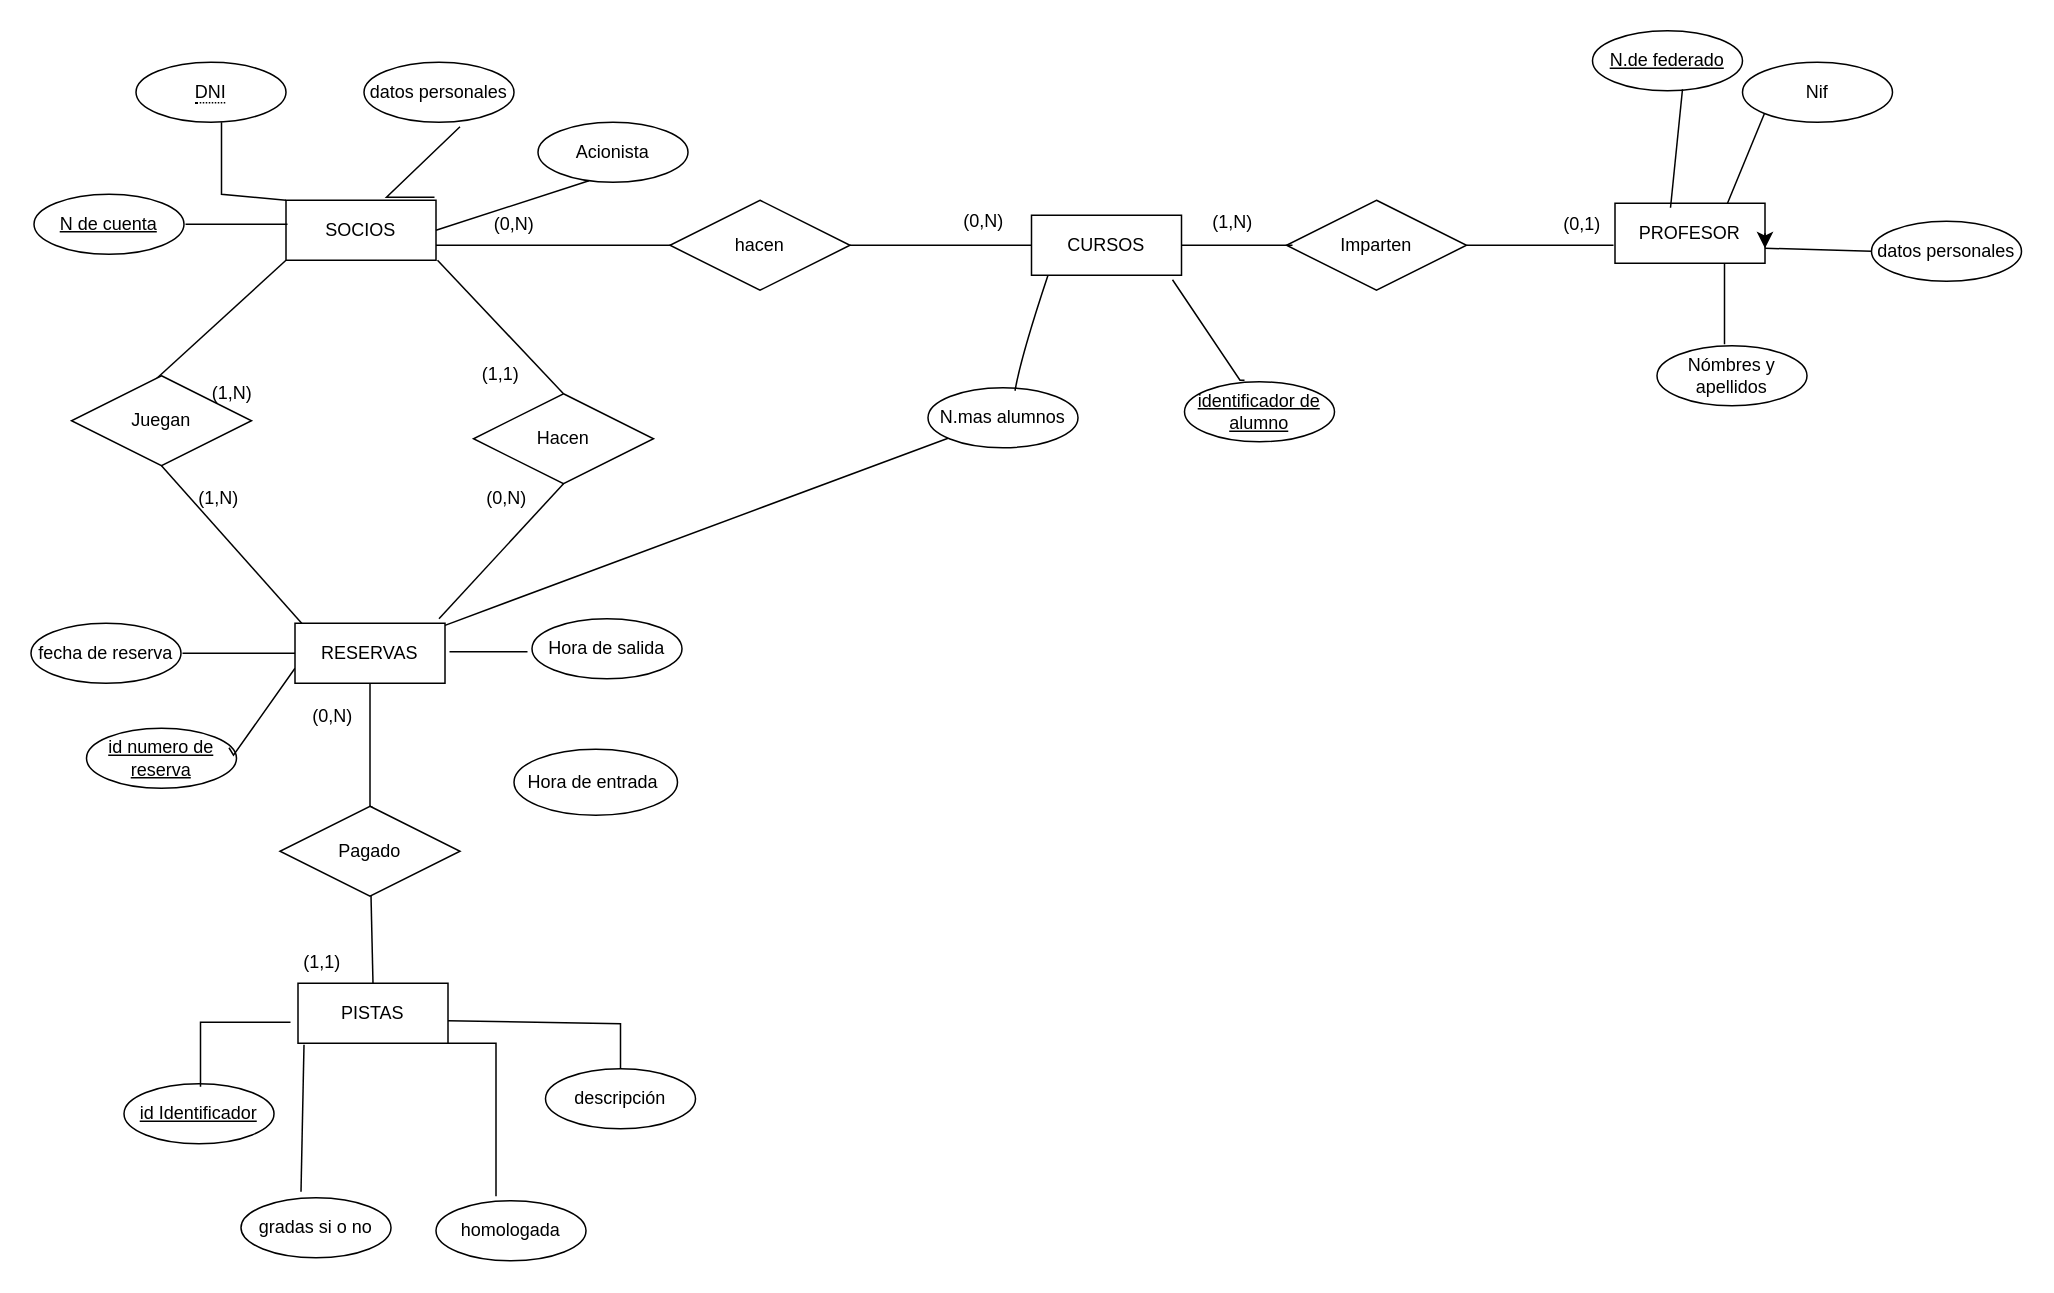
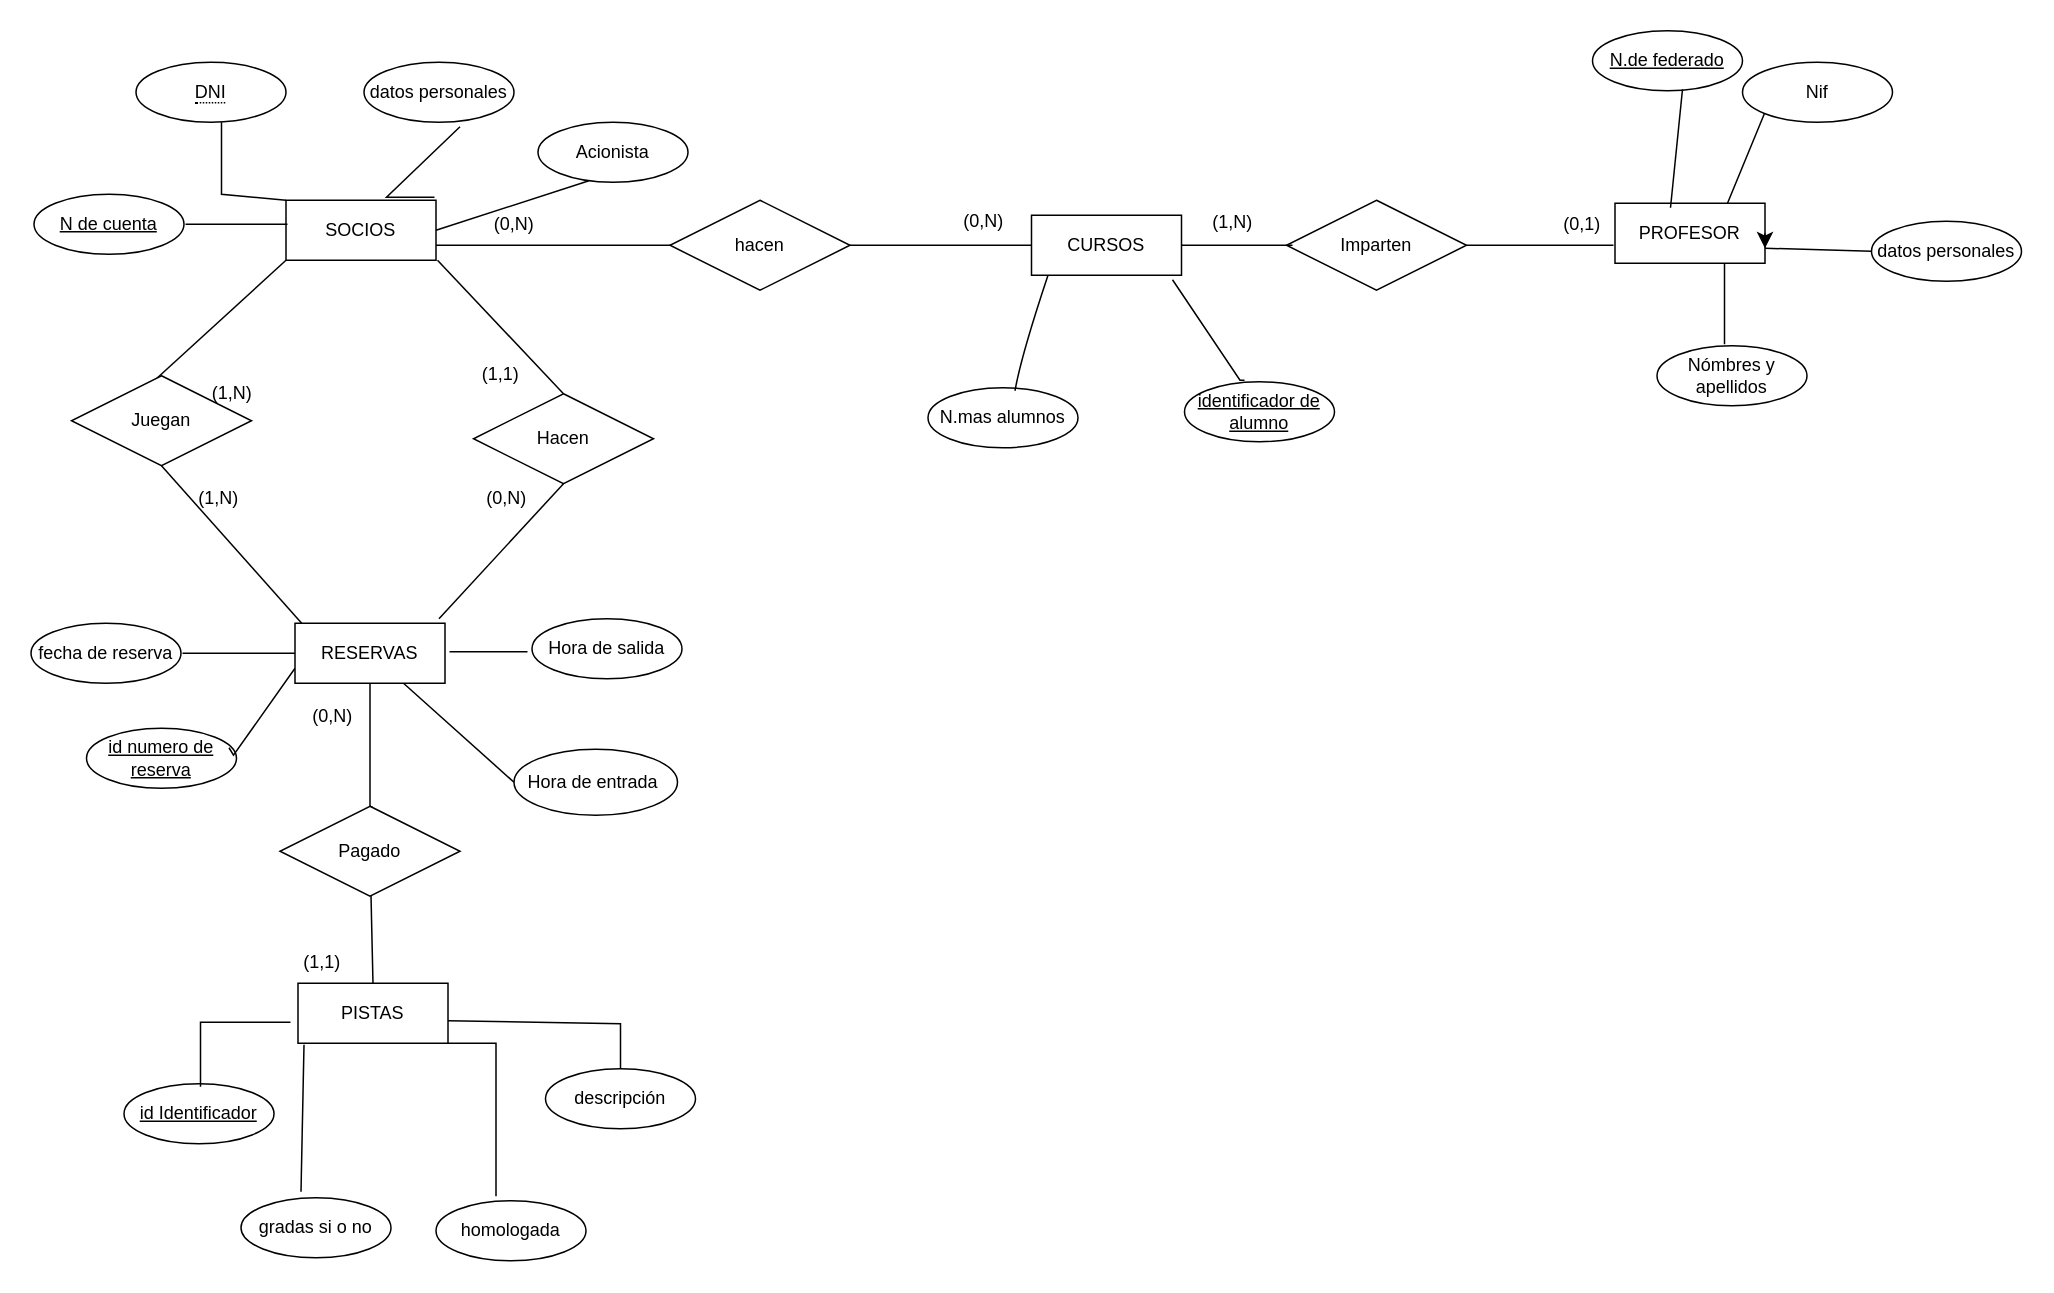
edge "N.mas alumnos" -- "RESERVAS": now "Hora de entrada" -- "RESERVAS"
